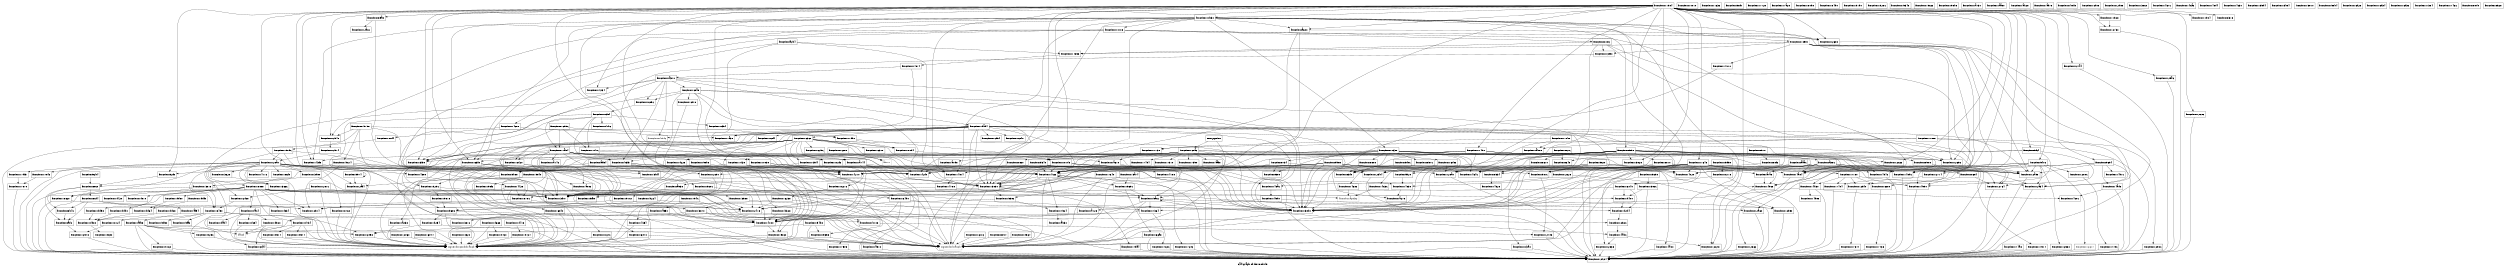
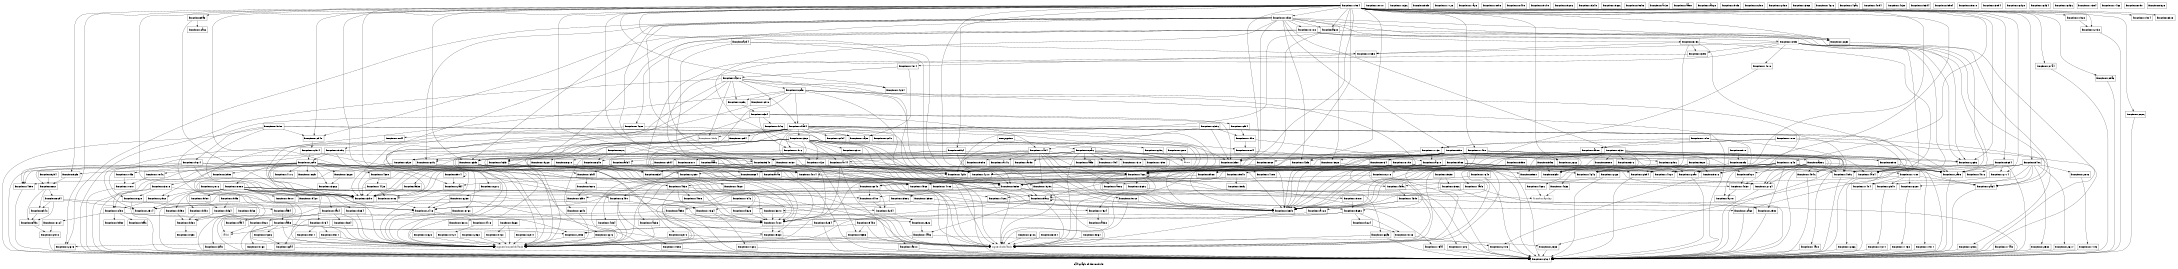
node "function_1ab78": removed
edge "function_17f20" -> "function_14020": now "function_17f20" -> "function_12a98"
node "function_15a74": removed
edge "function_1b224" -> "function_196ec": reversed
node "function_12614": fontcolor gray50 -> black
